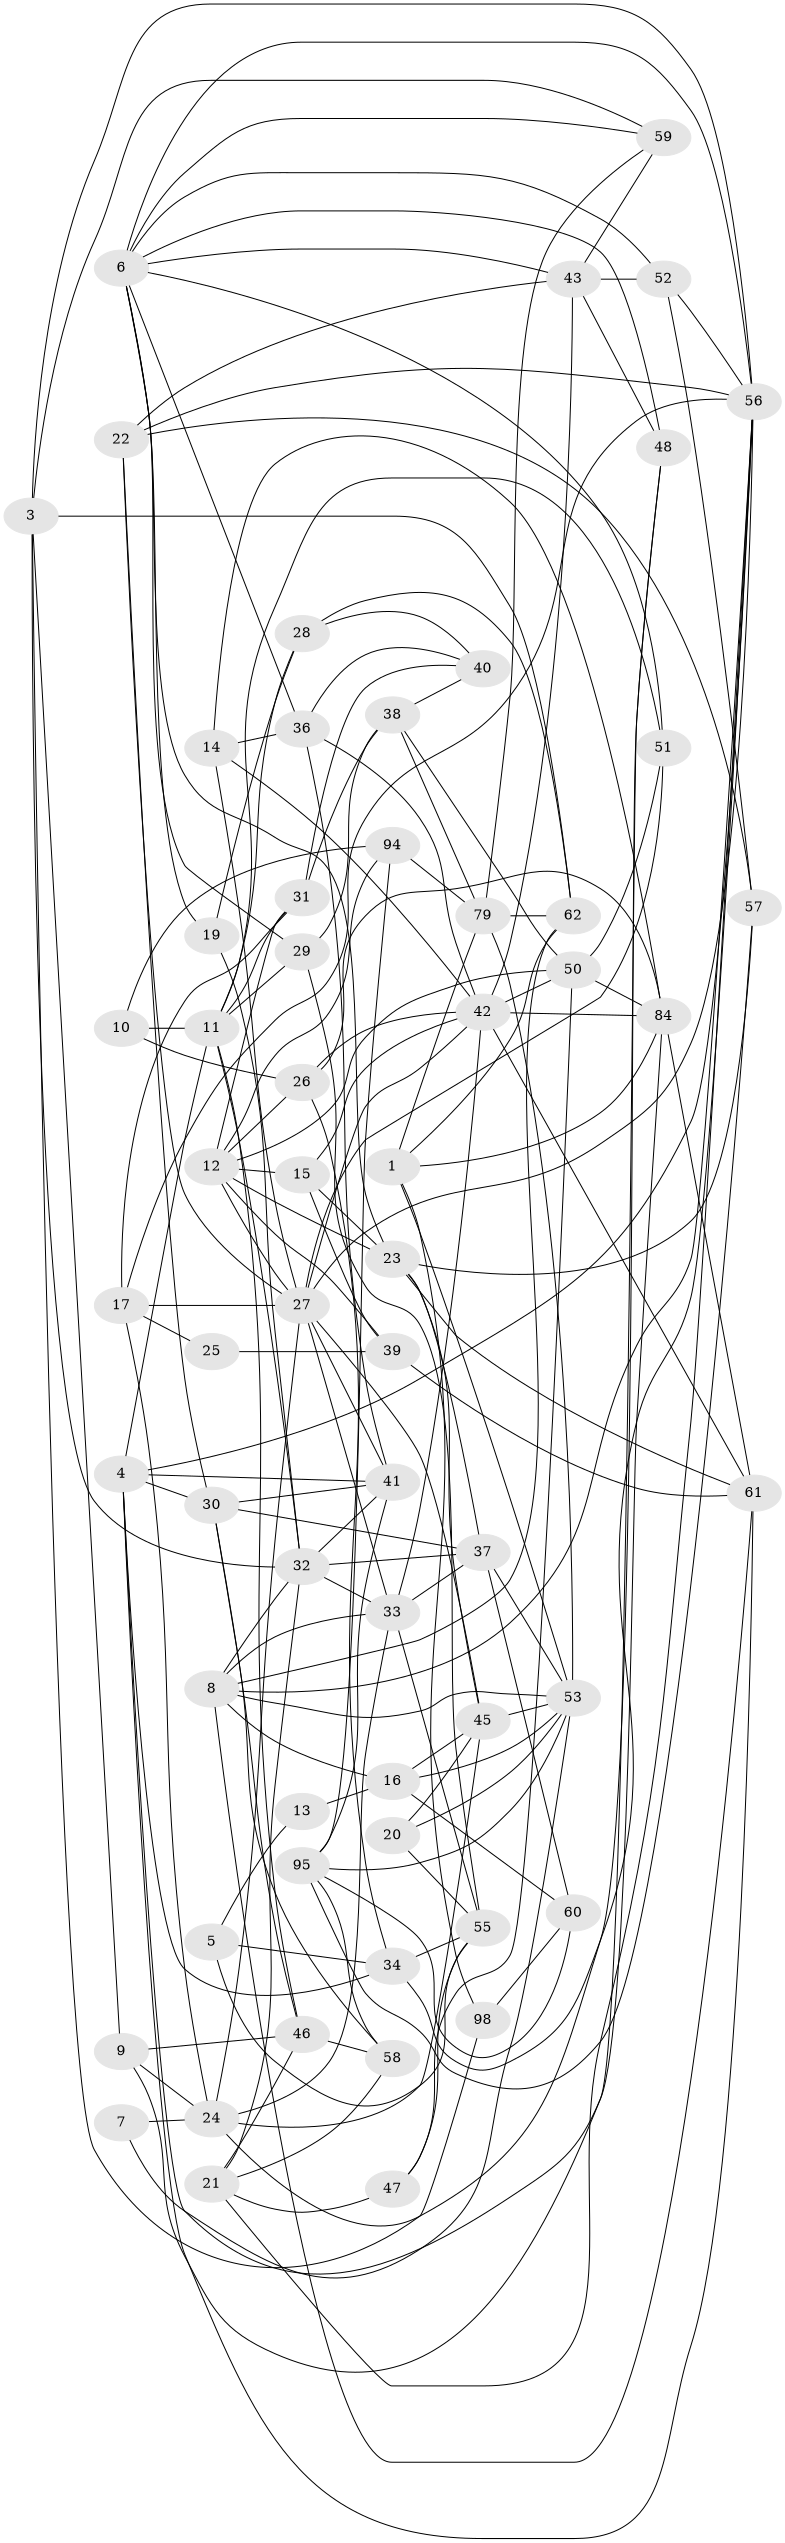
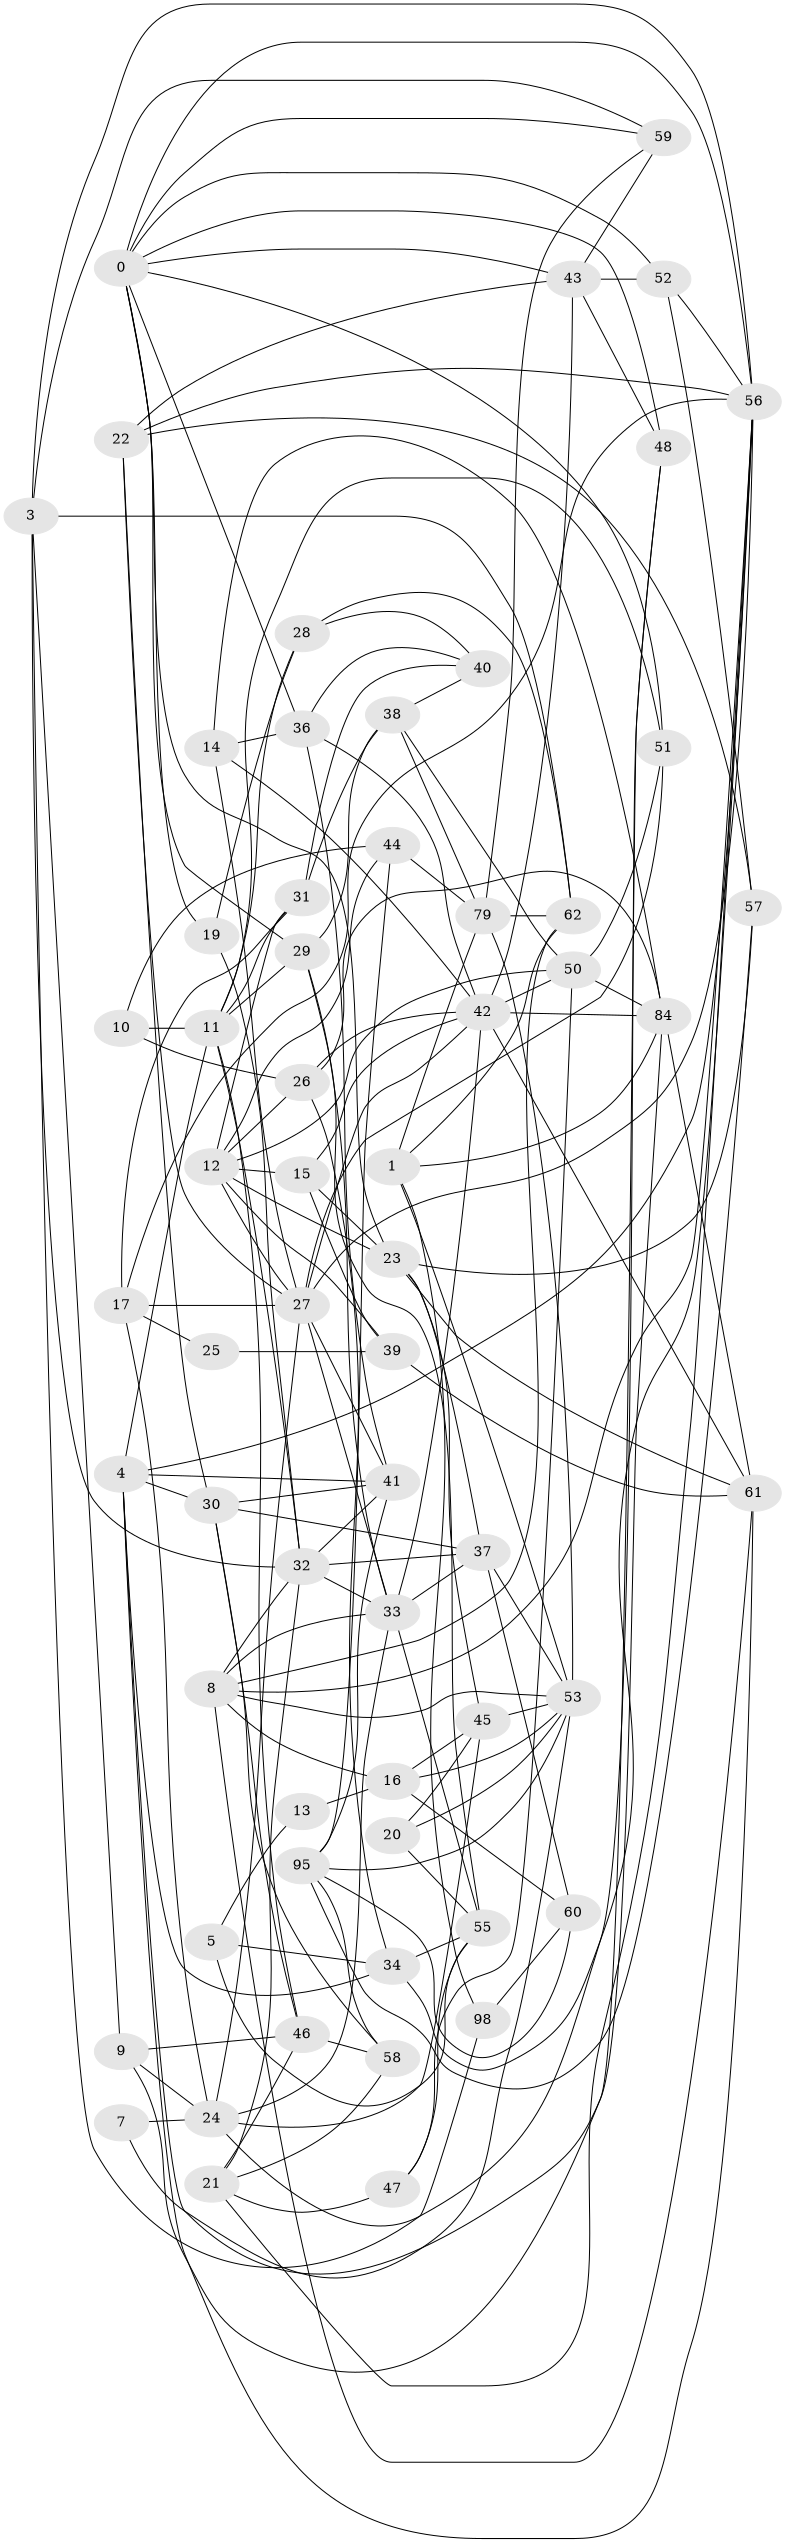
node "6": label "6" -> "0"
node "94": label "94" -> "44"
edge "29" -- "33": added
edge "27" -- "45": removed
